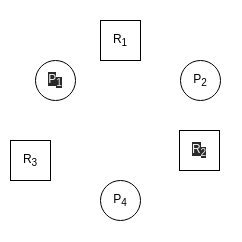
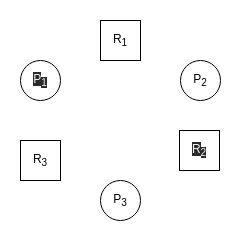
node "P1": moved (56, 81) -> (41, 81)
node "R3": moved (31, 161) -> (41, 161)
node "P4": label "P4" -> "P3"
